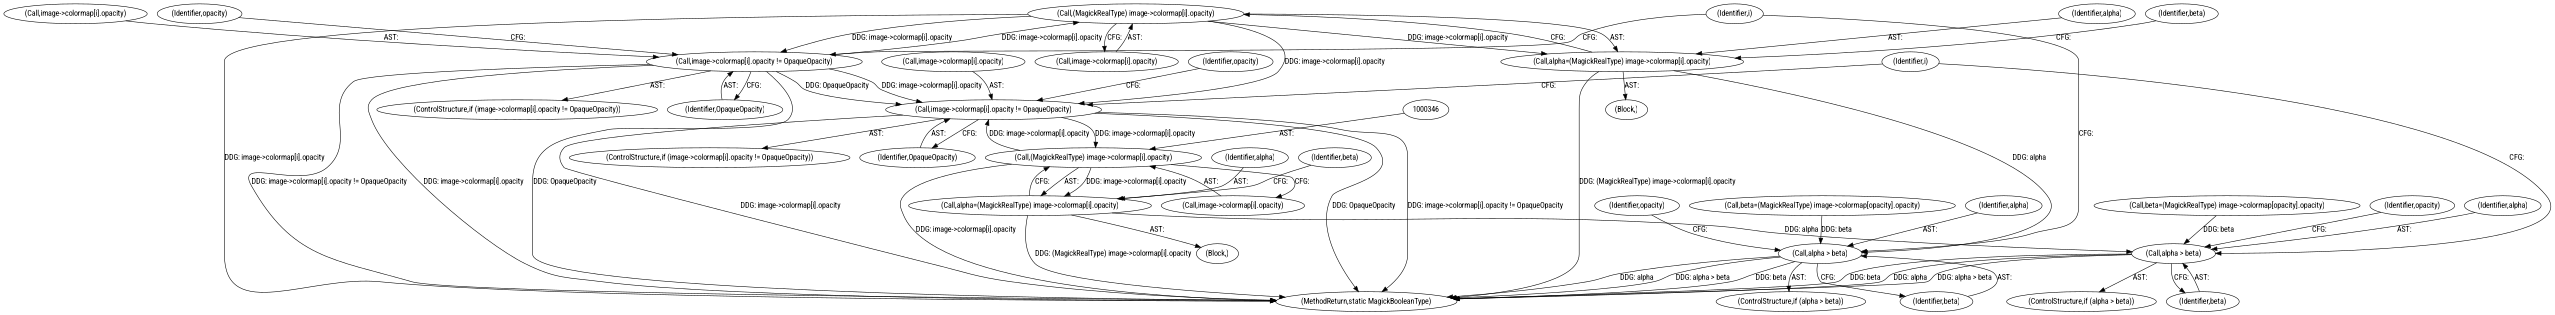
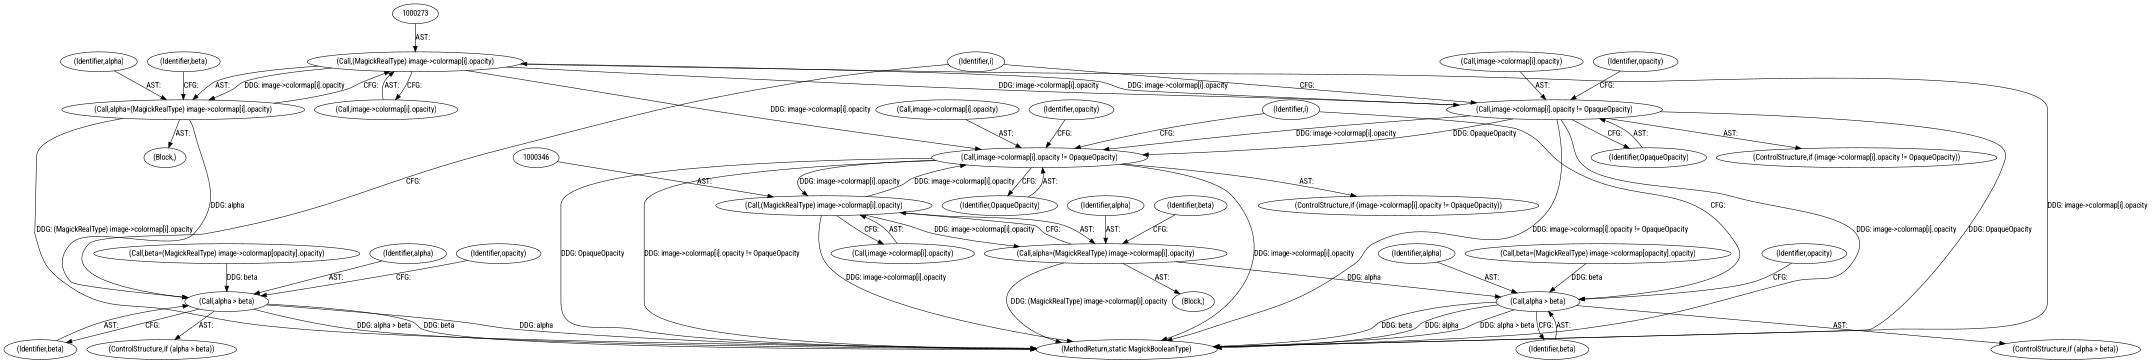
node "1000273": added
